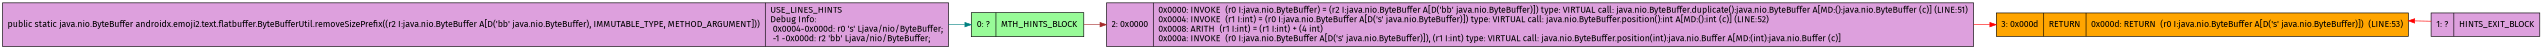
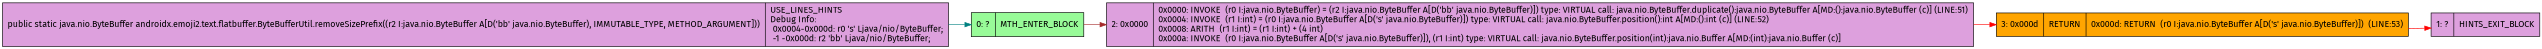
edge "1: ?" -> "3: 0x000d": reversed
node "0: ?": text "MTH_HINTS_BLOCK" -> "MTH_ENTER_BLOCK"
